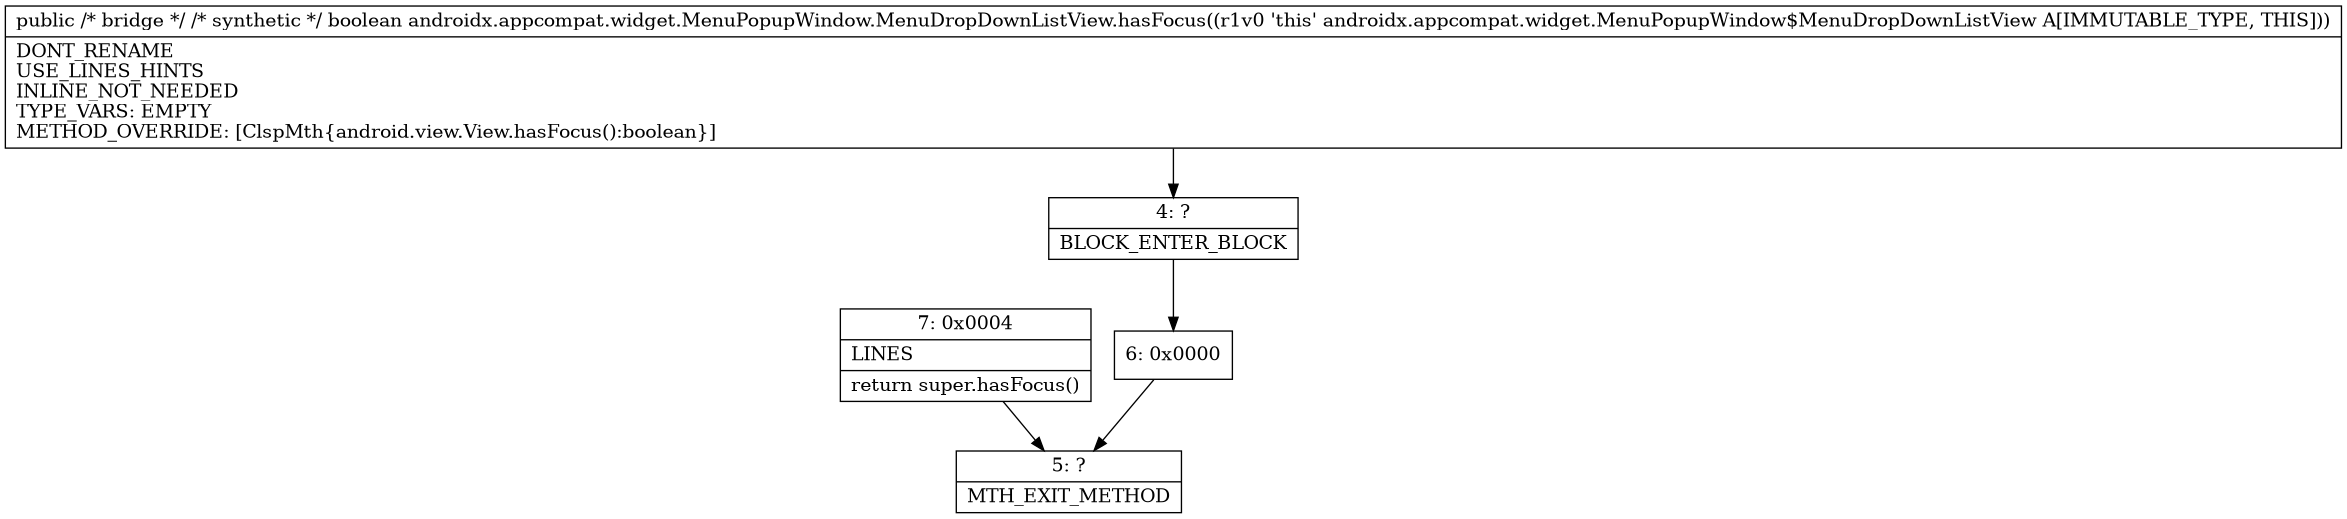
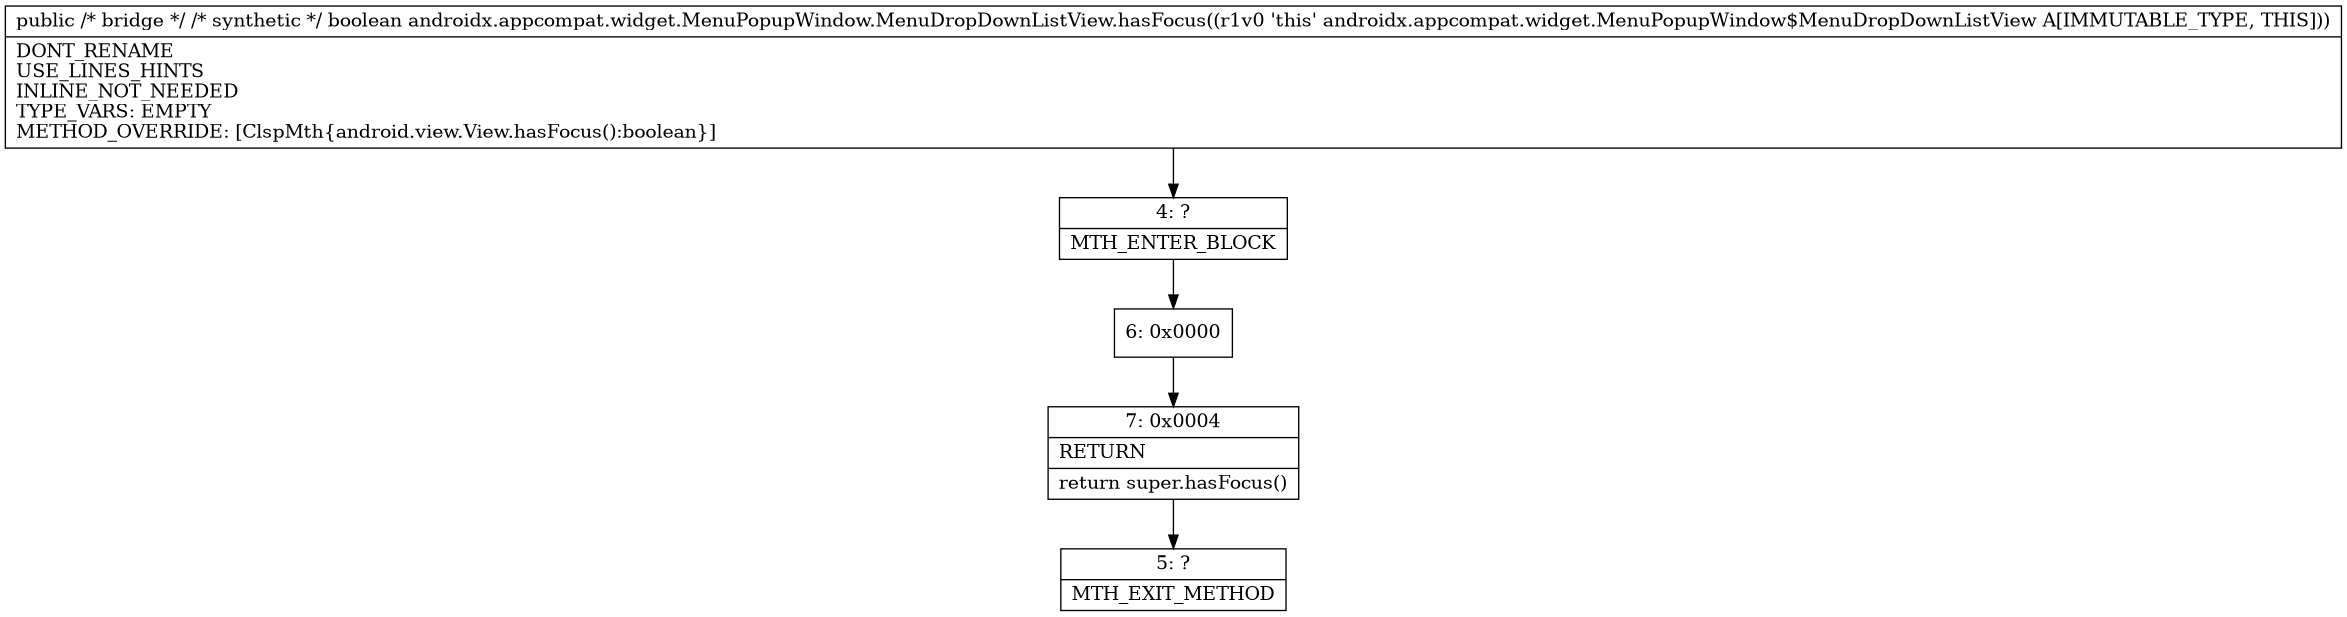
node "4: ?": text "BLOCK_ENTER_BLOCK" -> "MTH_ENTER_BLOCK"
node "7: 0x0004": text "LINES" -> "RETURN"
edge "6: 0x0000" -> "5: ?": now "6: 0x0000" -> "7: 0x0004"
